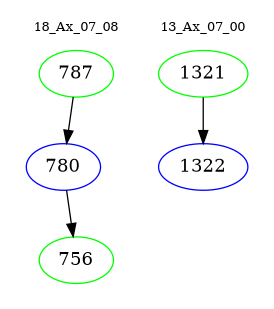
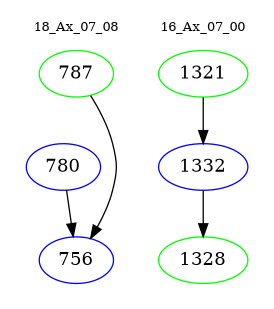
cluster "13_Ax_07_00": label "13_Ax_07_00" -> "16_Ax_07_00"
edge "787" -> "780": now "787" -> "756"
node "1322": label "1322" -> "1332"
node "756": color green -> blue
node "1328": added
